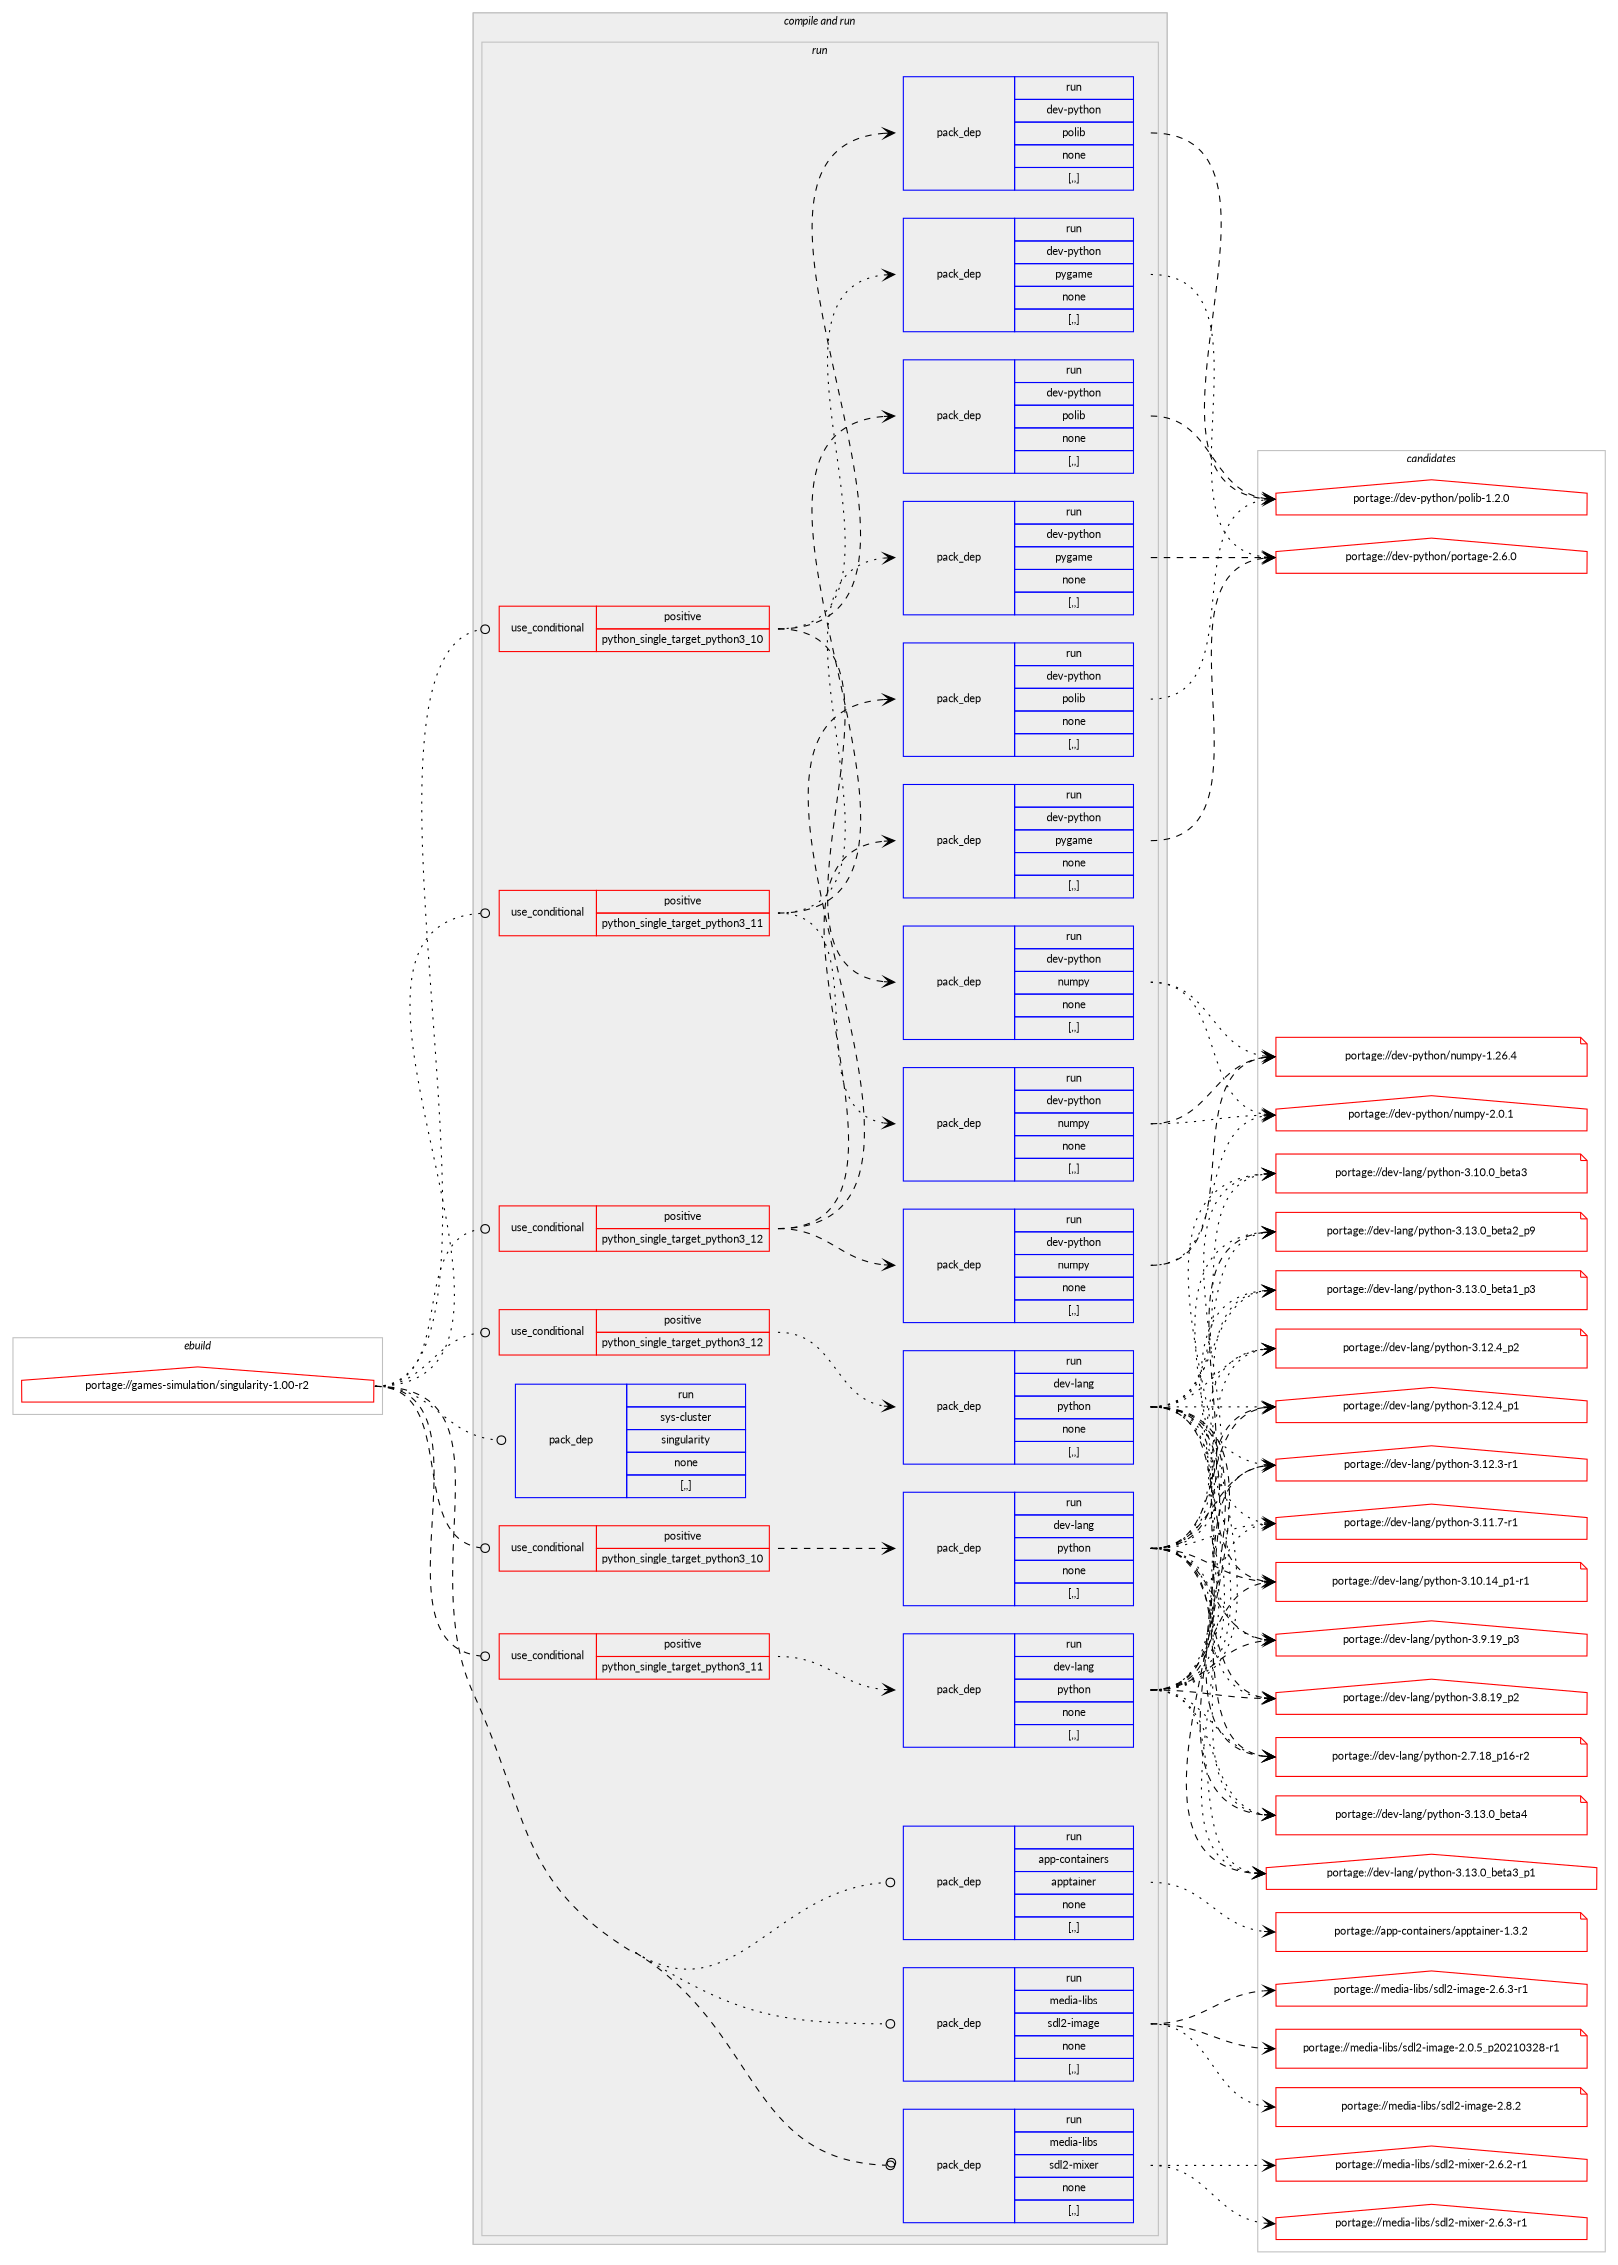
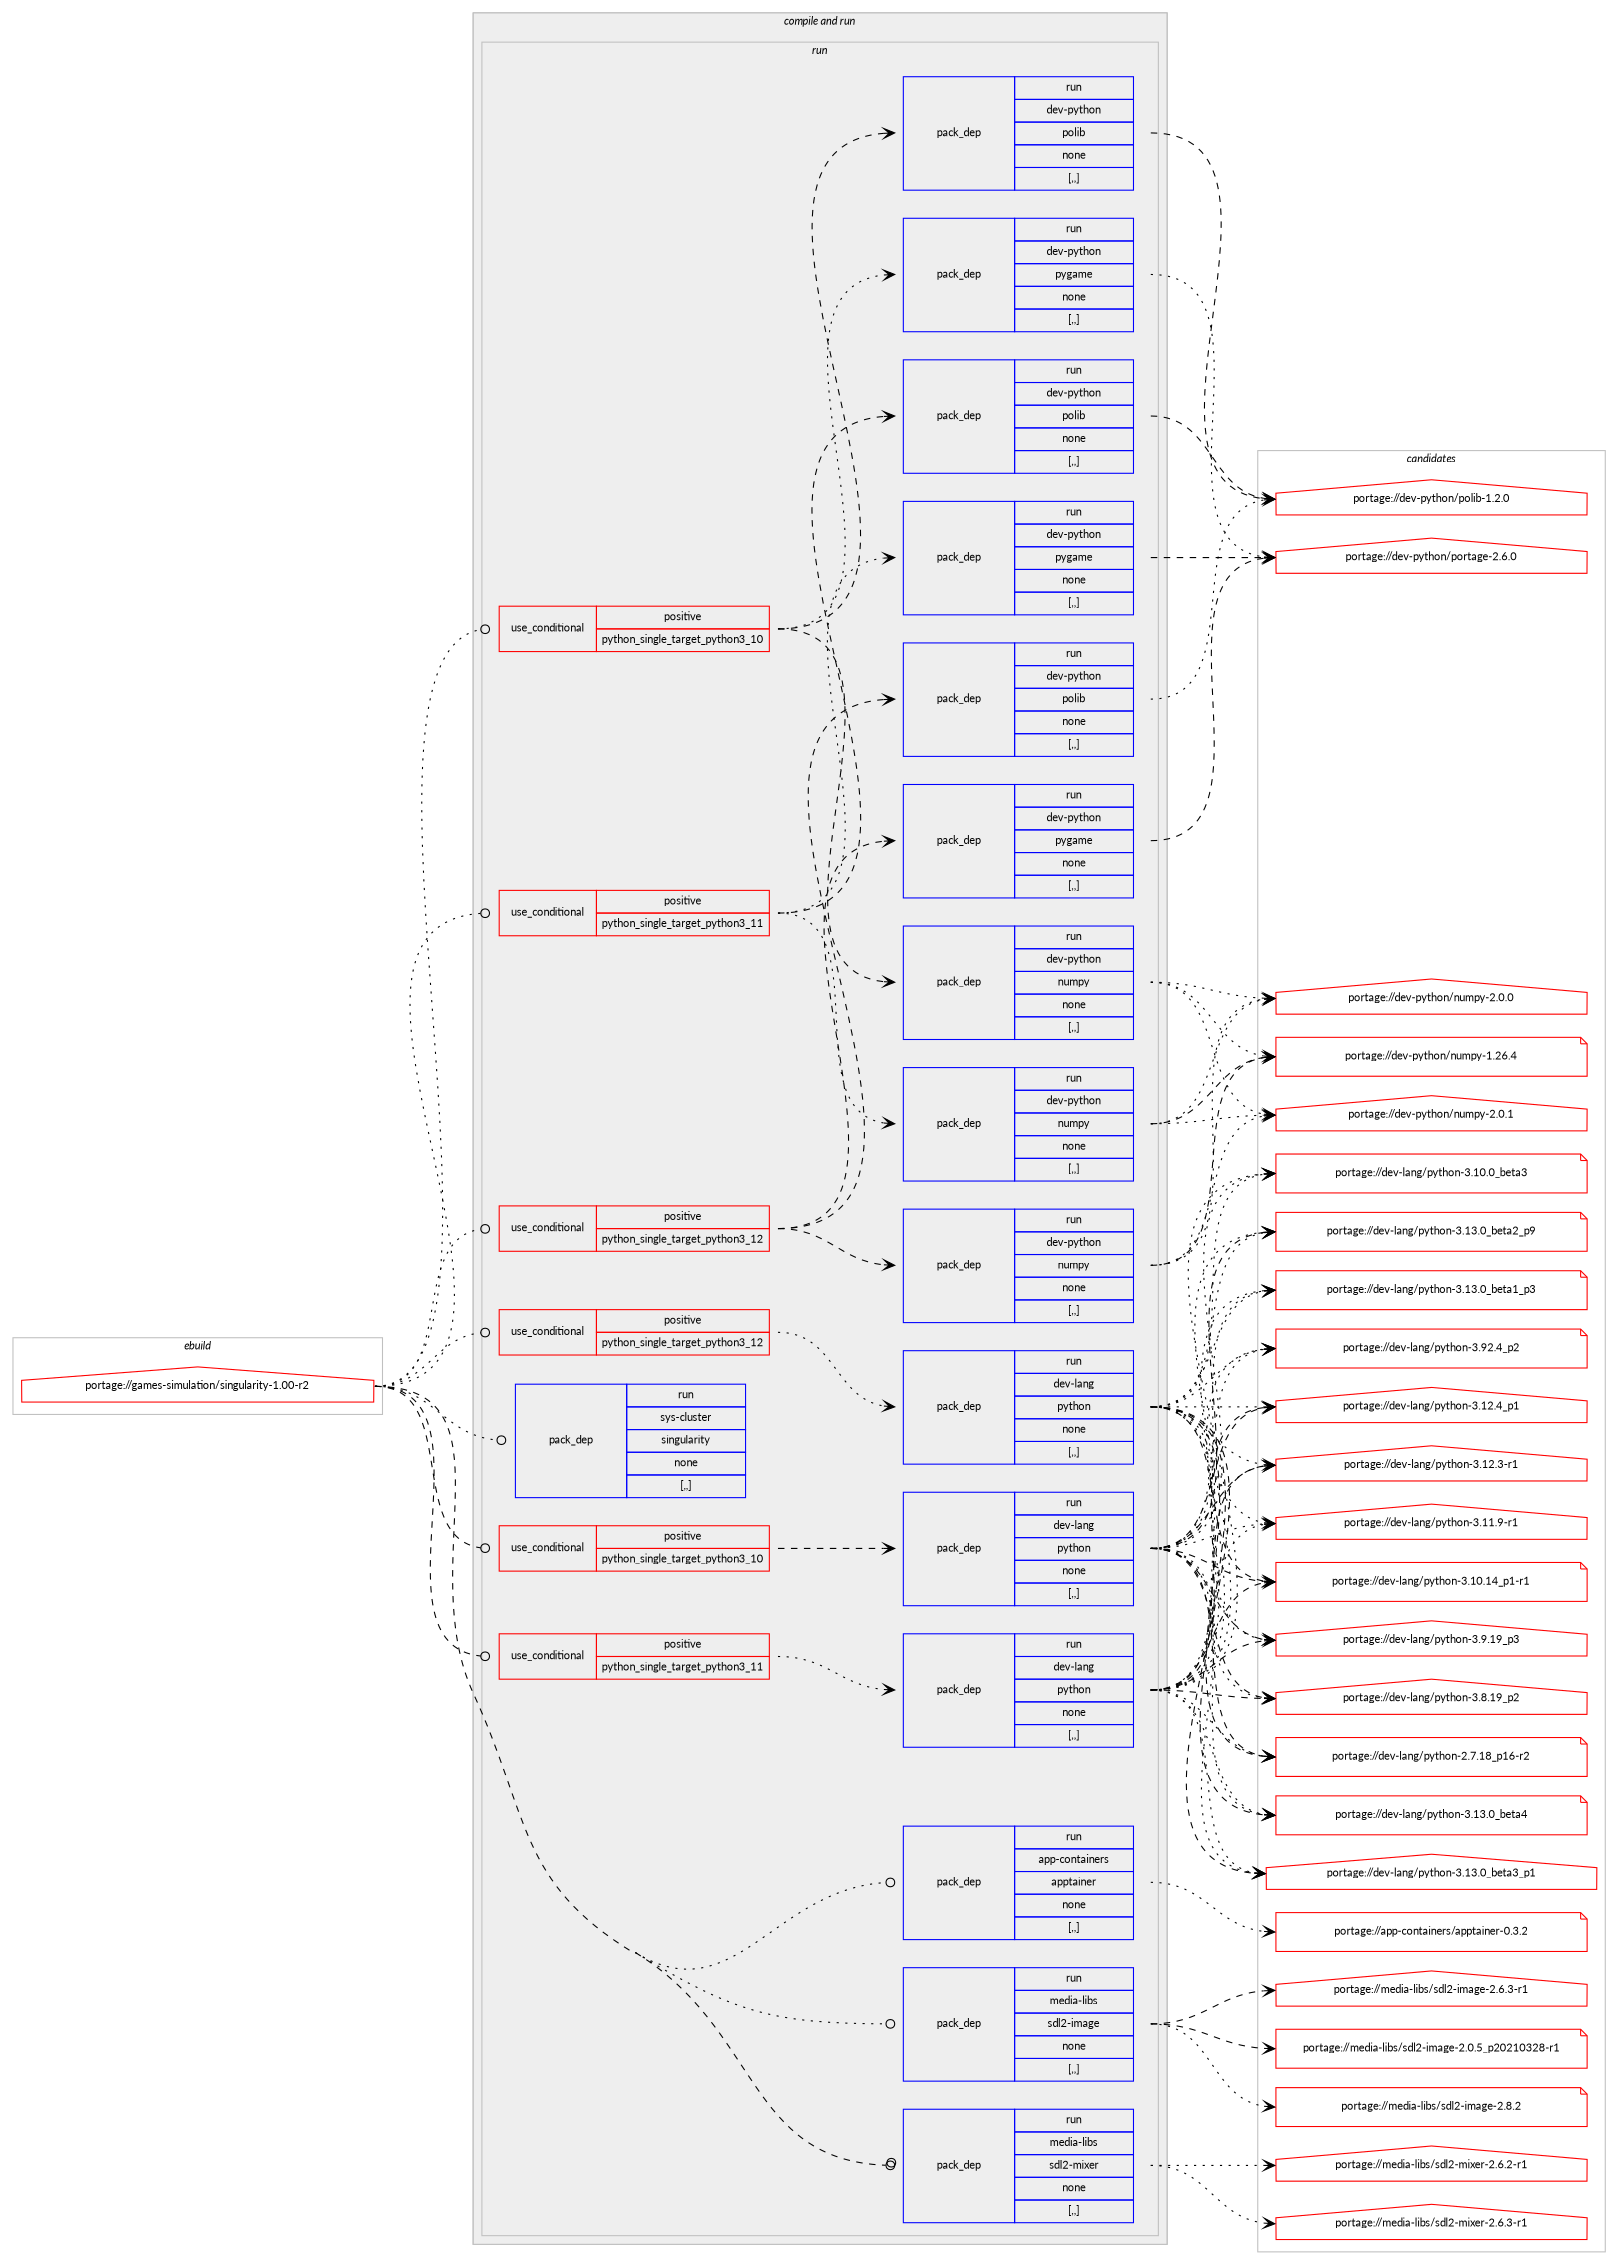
node "portage://dev-python/numpy-2.0.0": added
node "portage://dev-lang/python-3.12.4_p2": label "portage://dev-lang/python-3.12.4_p2" -> "portage://dev-lang/python-3.92.4_p2"
node "portage://dev-lang/python-3.11.7-r1": label "portage://dev-lang/python-3.11.7-r1" -> "portage://dev-lang/python-3.11.9-r1"
node "portage://app-containers/apptainer-1.3.2": label "portage://app-containers/apptainer-1.3.2" -> "portage://app-containers/apptainer-0.3.2"
